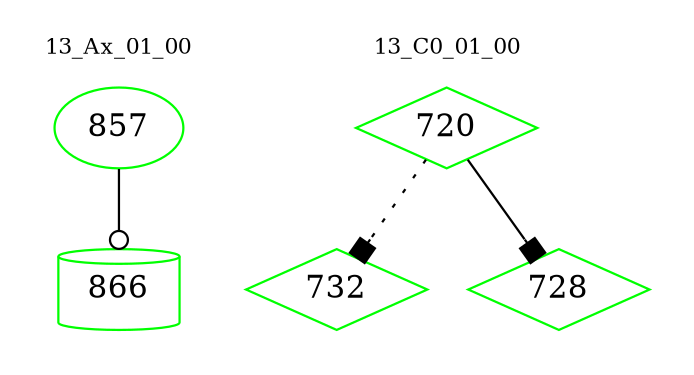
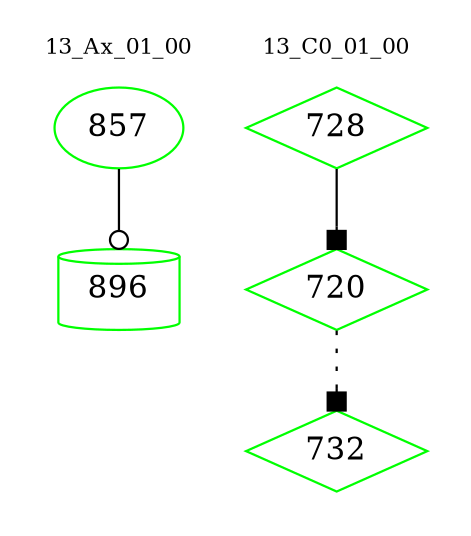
edge "720" -> "728": reversed
node "866": label "866" -> "896"
